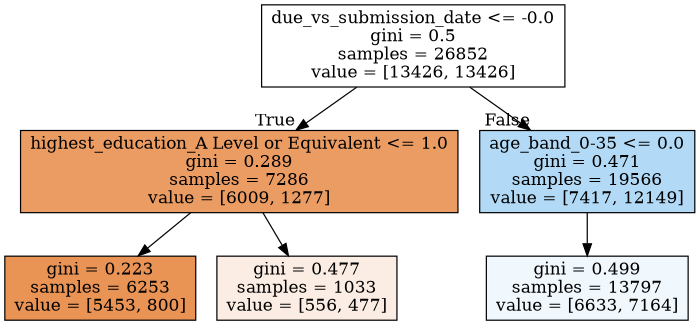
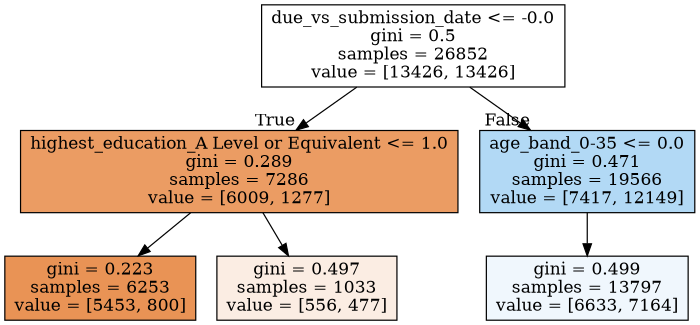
node "gini = 0.477 samples = 1033 value = [556, 477]": label "gini = 0.477 samples = 1033 value = [556, 477]" -> "gini = 0.497 samples = 1033 value = [556, 477]"
